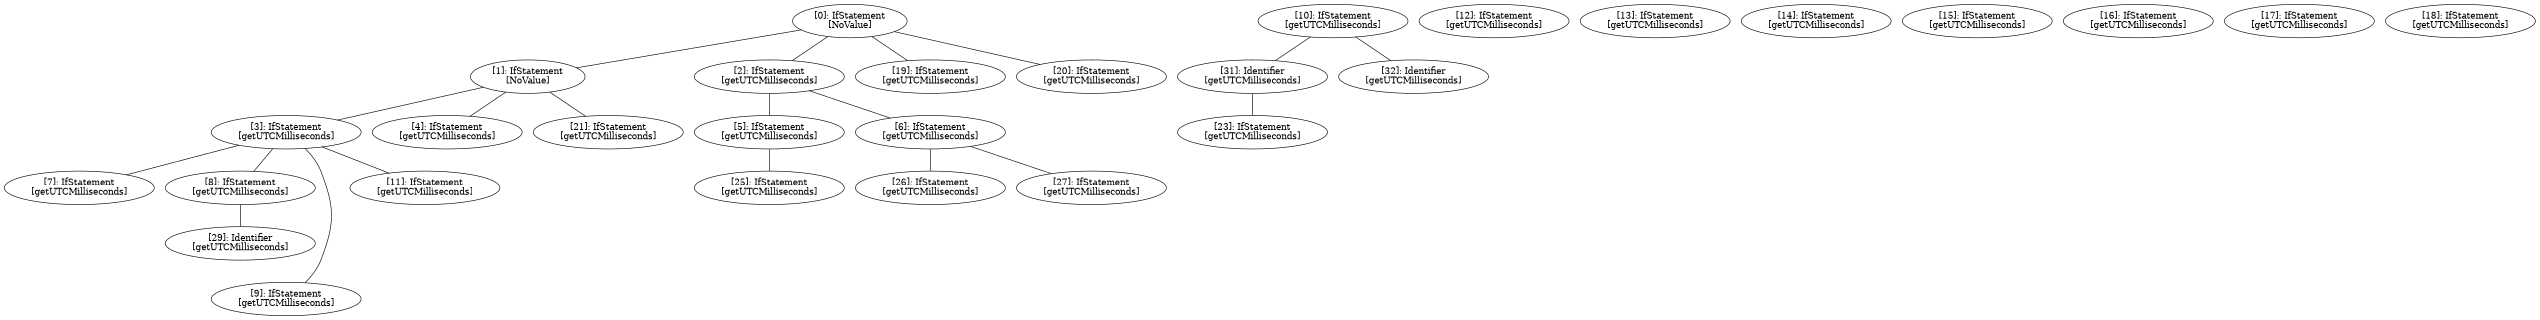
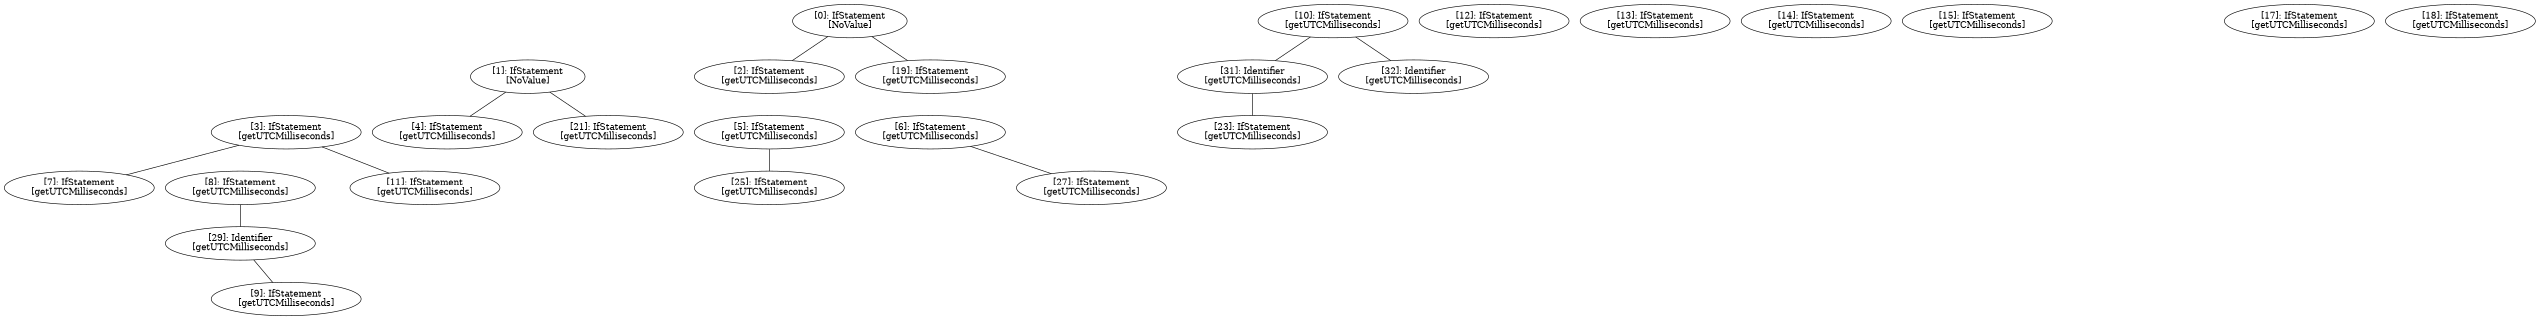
node "[16]: IfStatement [getUTCMilliseconds]": removed
edge "[0]: IfStatement [NoValue]" -- "[1]: IfStatement [NoValue]": removed
node "[20]: IfStatement [getUTCMilliseconds]": removed
edge "[1]: IfStatement [NoValue]" -- "[3]: IfStatement [getUTCMilliseconds]": removed
edge "[2]: IfStatement [getUTCMilliseconds]" -- "[6]: IfStatement [getUTCMilliseconds]": removed
edge "[2]: IfStatement [getUTCMilliseconds]" -- "[5]: IfStatement [getUTCMilliseconds]": removed
edge "[3]: IfStatement [getUTCMilliseconds]" -- "[8]: IfStatement [getUTCMilliseconds]": removed
node "[26]: IfStatement [getUTCMilliseconds]": removed
edge "[3]: IfStatement [getUTCMilliseconds]" -- "[9]: IfStatement [getUTCMilliseconds]": now "[29]: Identifier [getUTCMilliseconds]" -- "[9]: IfStatement [getUTCMilliseconds]"
